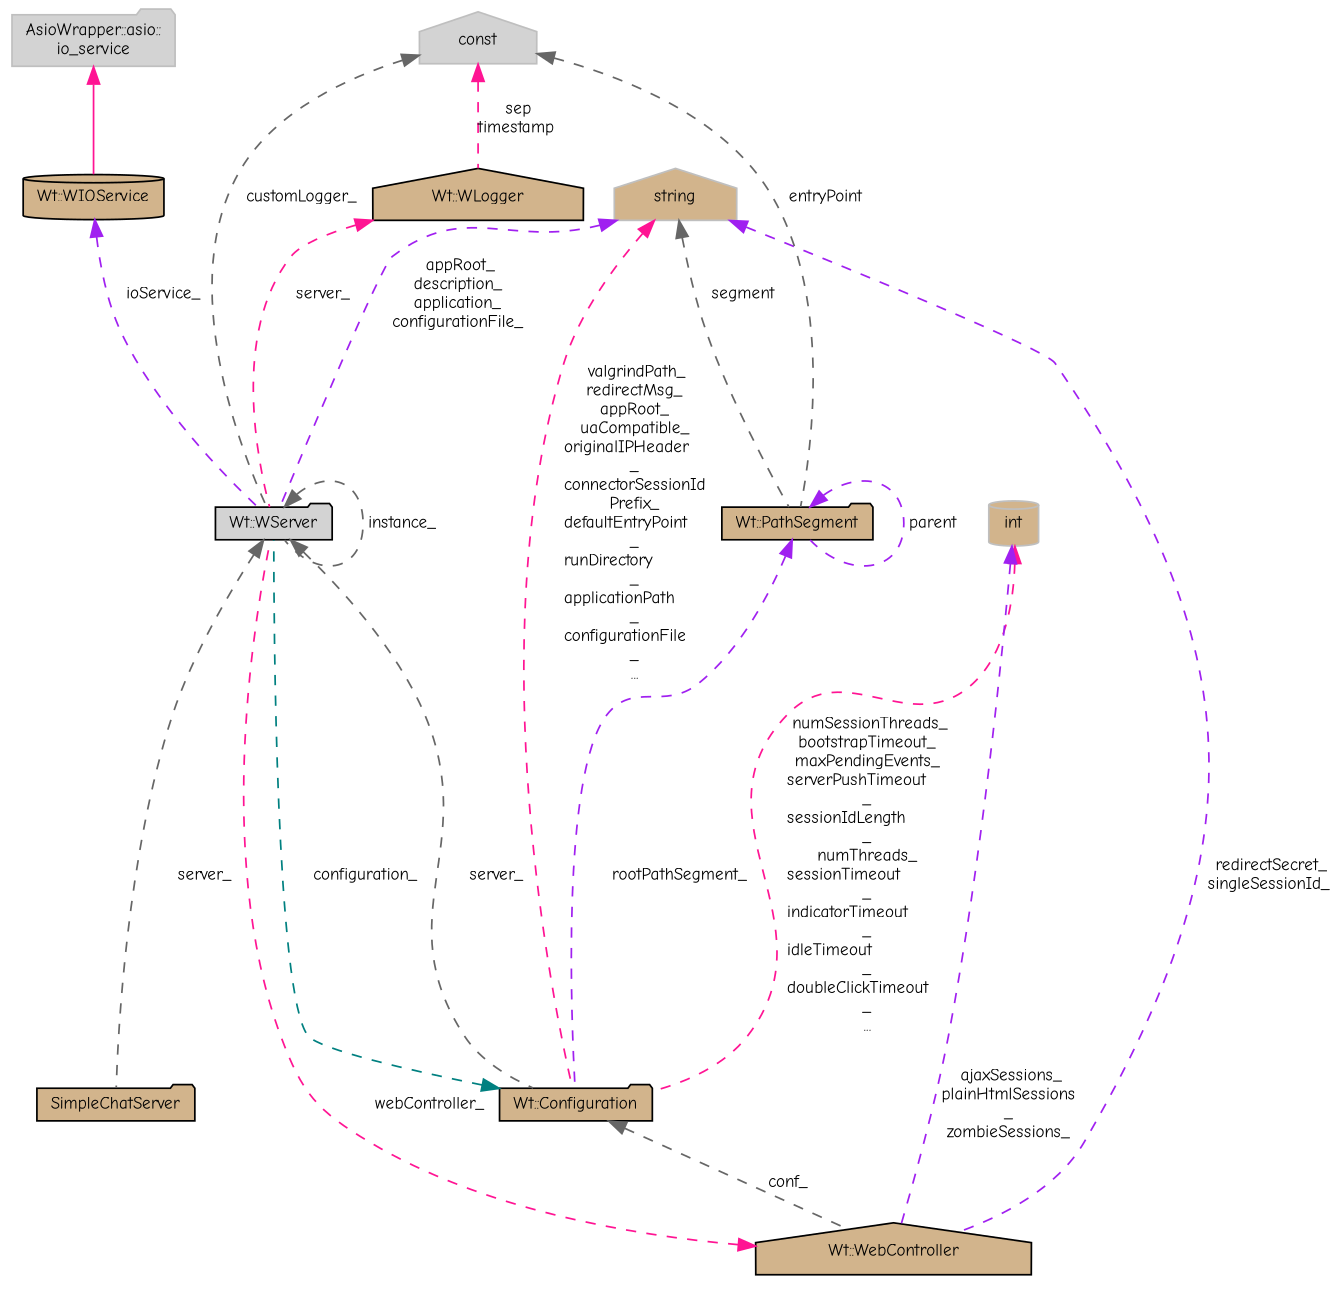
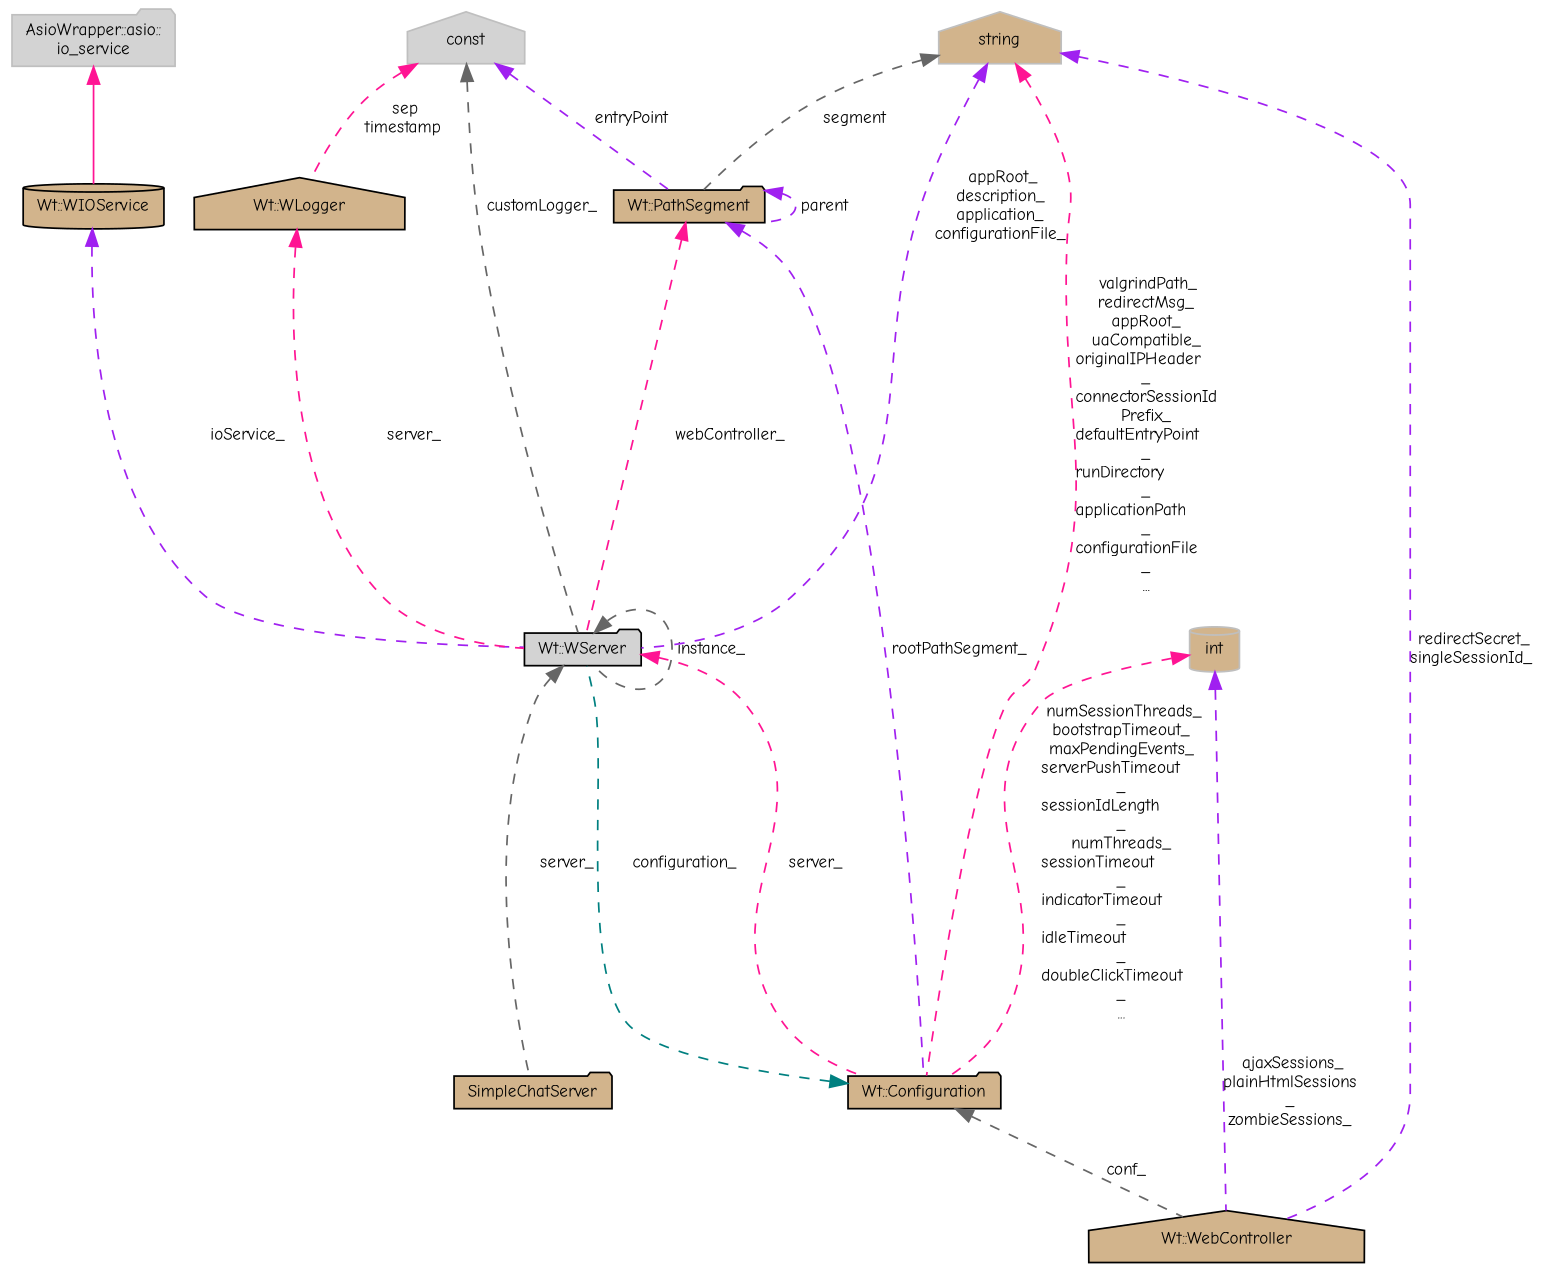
edge "Wt::PathSegment" -> "const": color gray40 -> purple
edge "Wt::Configuration" -> "Wt::WServer": color gray40 -> deeppink
edge "Wt::WServer" -> "Wt::WebController": now "Wt::WServer" -> "Wt::PathSegment"
